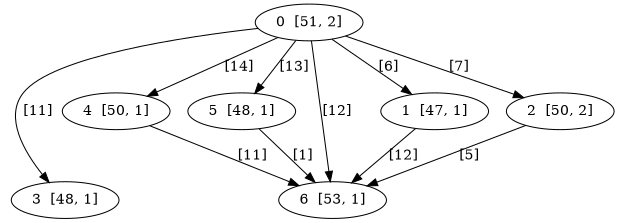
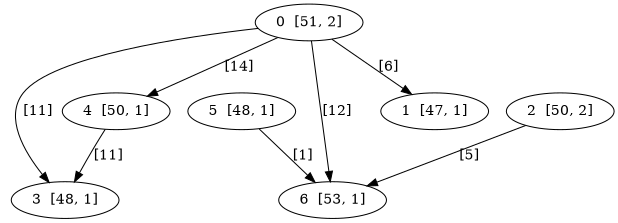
edge "0  [51, 2]" -> "5  [48, 1]": removed, label "[13]"
edge "0  [51, 2]" -> "2  [50, 2]": removed, label "[7]"
edge "1  [47, 1]" -> "6  [53, 1]": removed, label "[12]"
edge "4  [50, 1]" -> "6  [53, 1]": now "4  [50, 1]" -> "3  [48, 1]"
